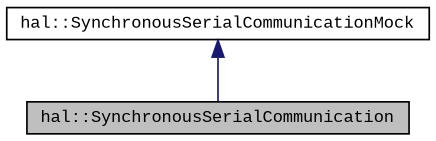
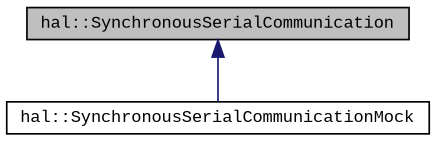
edge "hal::SynchronousSerialCommunication" -> "hal::SynchronousSerialCommunicationMock": reversed
